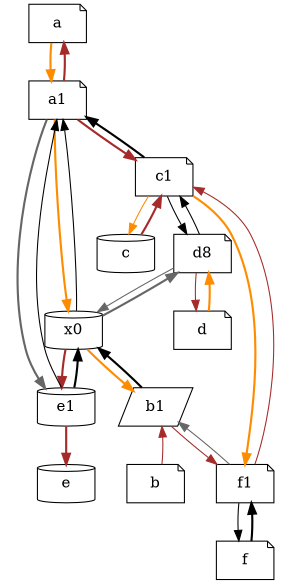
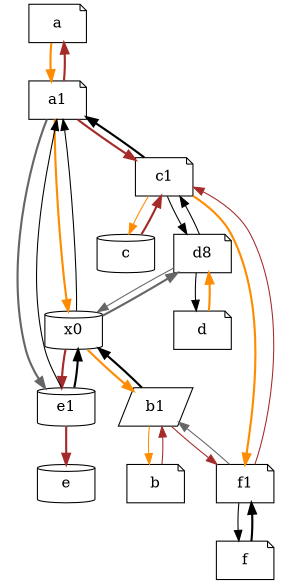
edge "d8" -> "d": color brown -> black
edge "b1" -> "b": added
